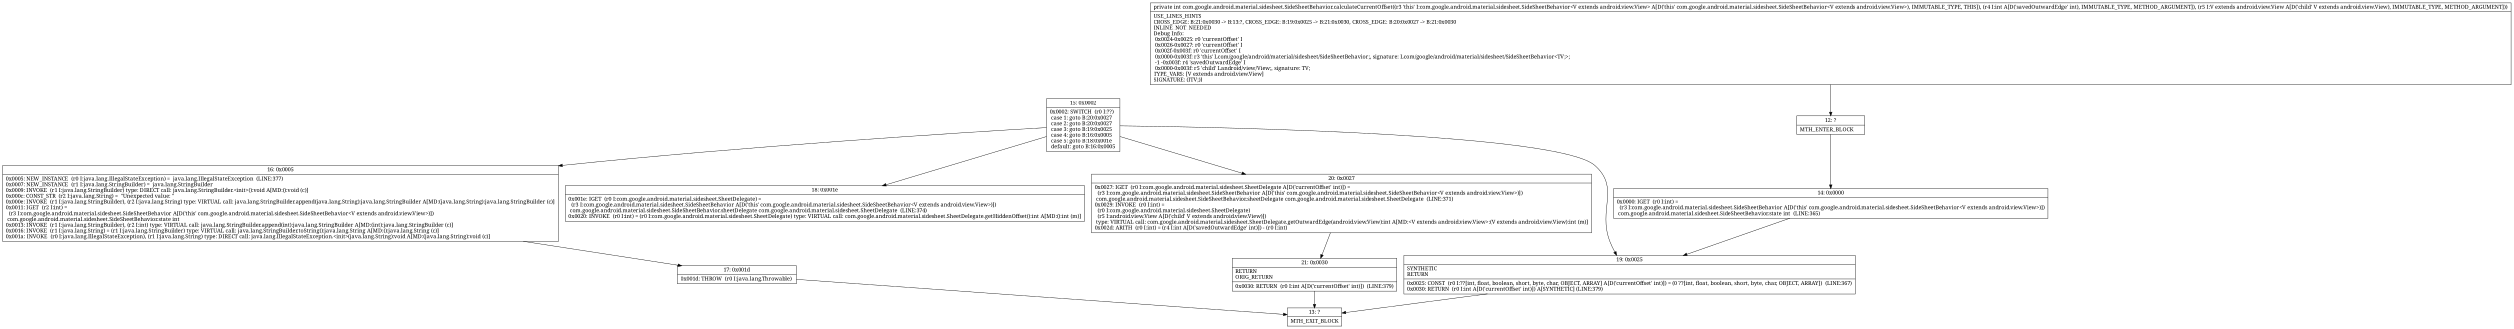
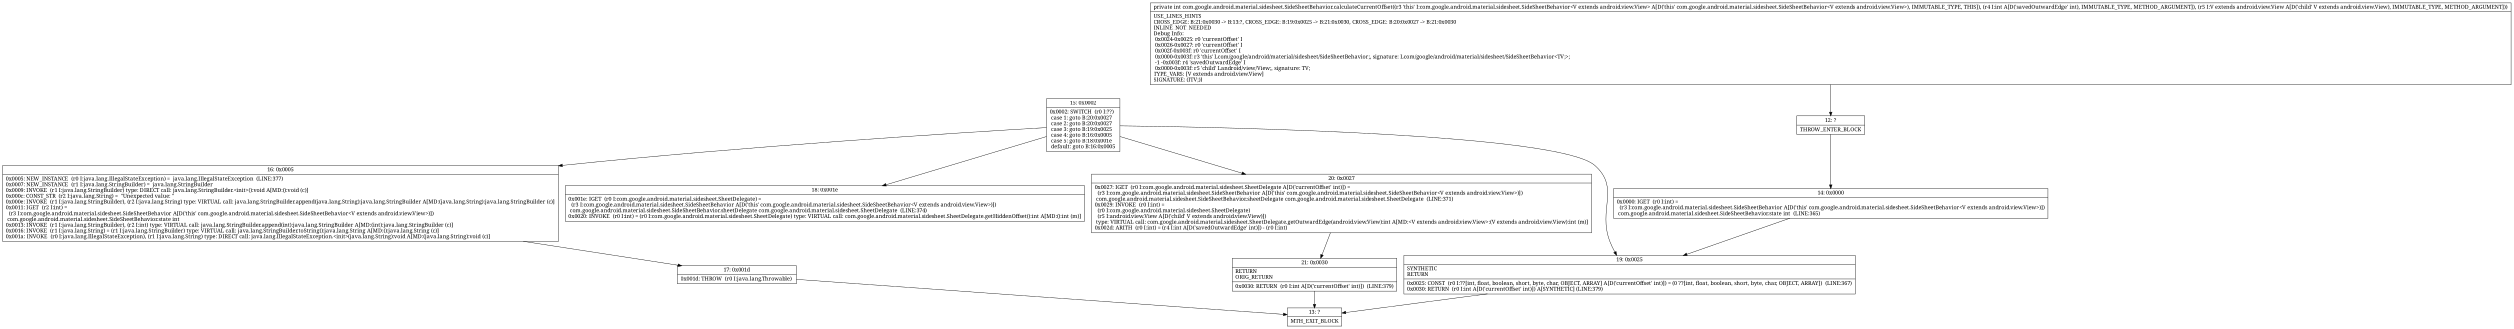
node "12: ?": text "MTH_ENTER_BLOCK" -> "THROW_ENTER_BLOCK"
